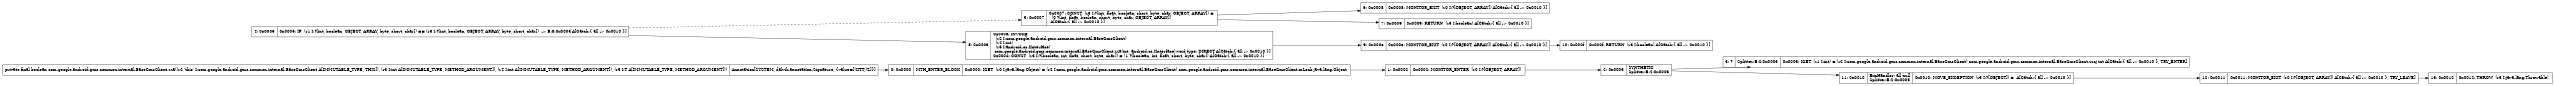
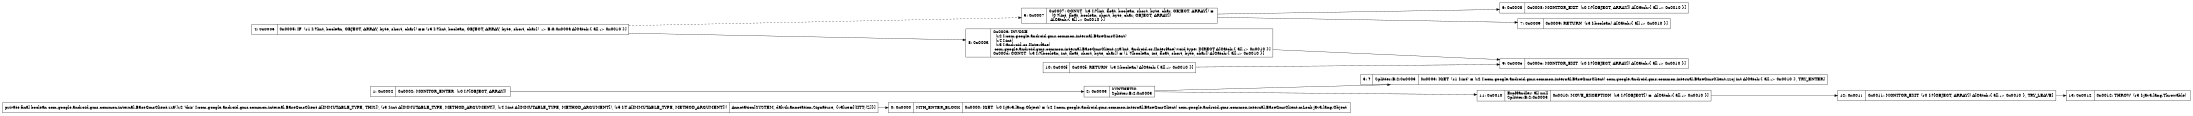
edge "9: 0x000e" -> "10: 0x000f": reversed
edge "0: 0x0000" -> "1: 0x0002": removed
